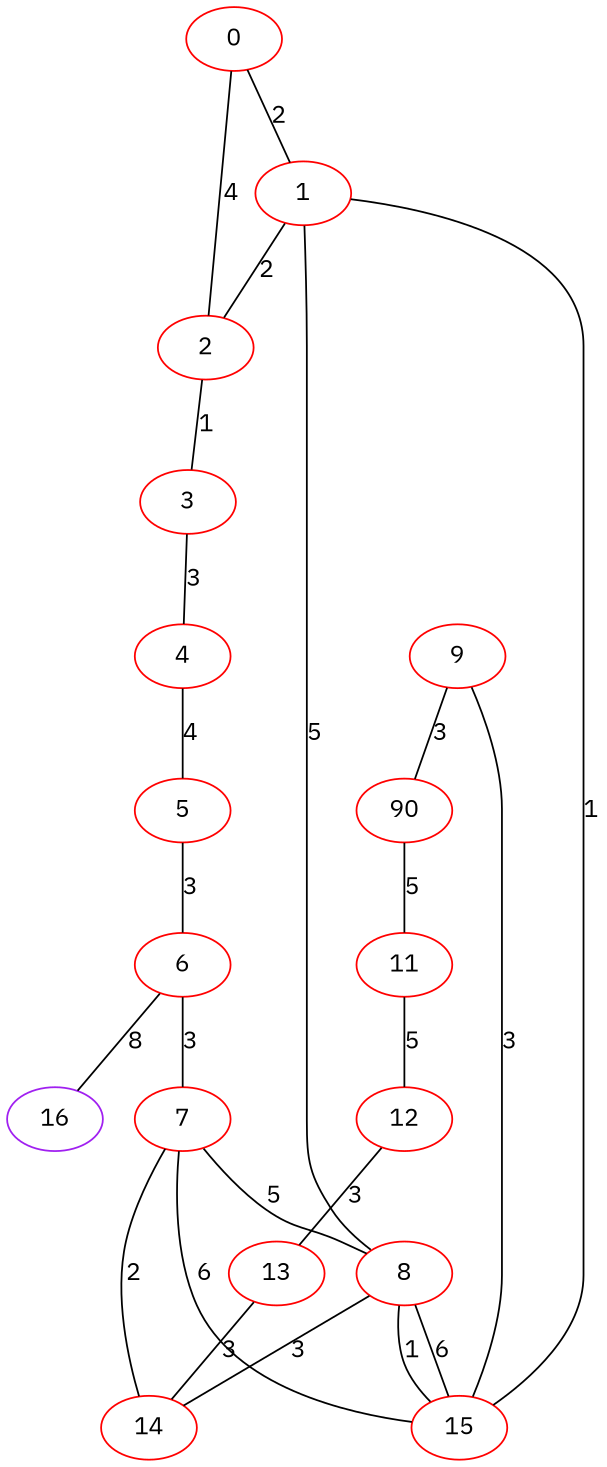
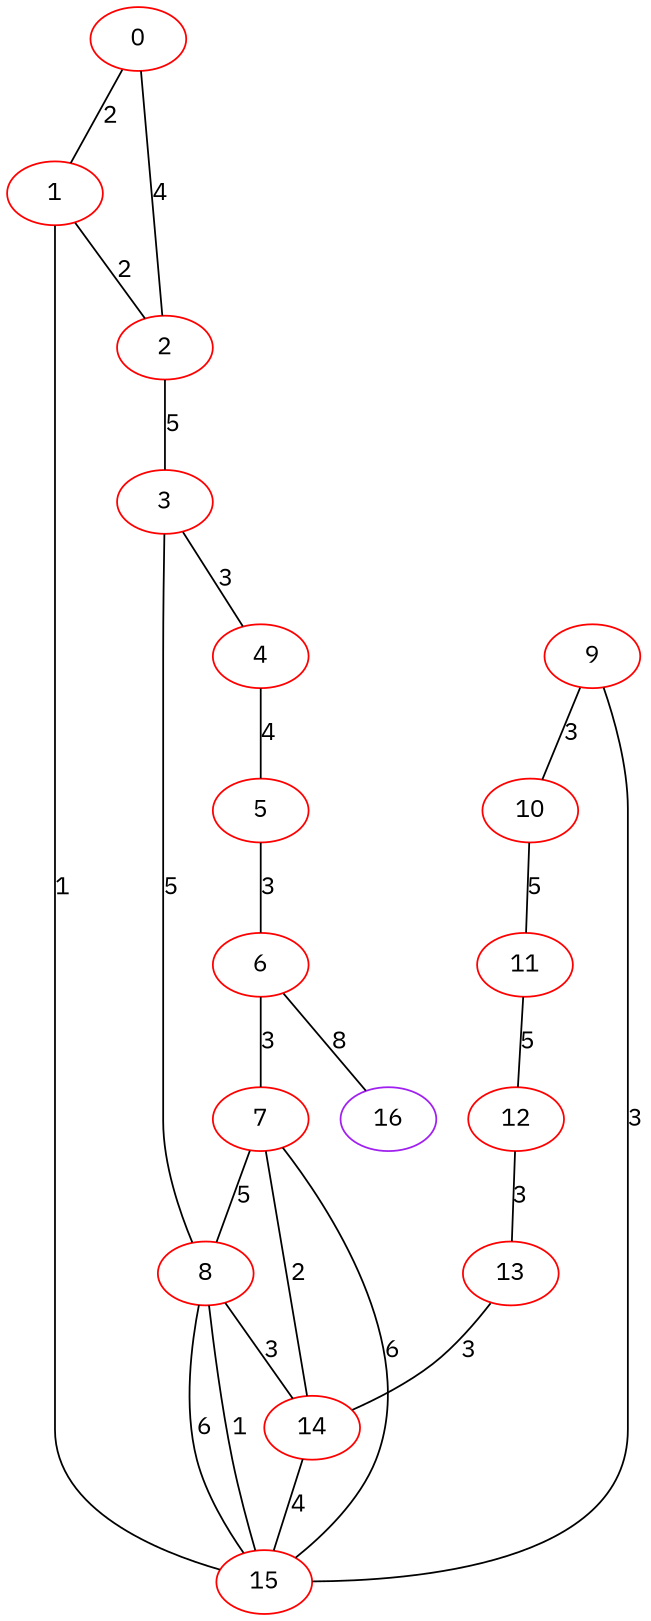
edge "2" -- "3": label "1" -> "5"
edge "1" -- "8": now "3" -- "8"
node "90": label "90" -> "10"
edge "14" -- "15": added, label "4"
